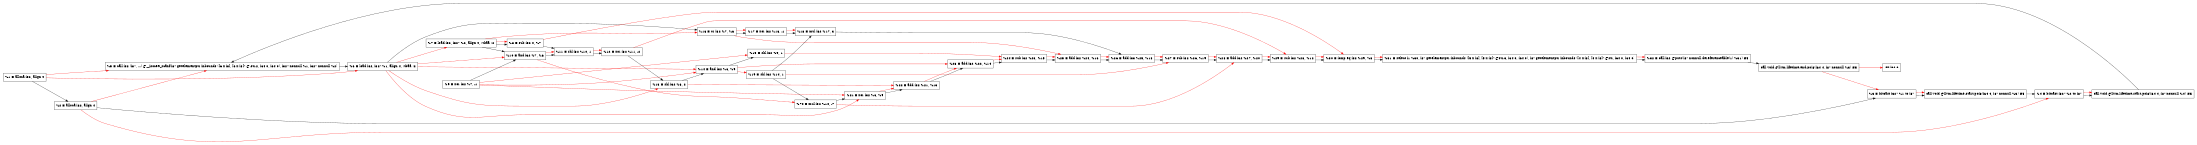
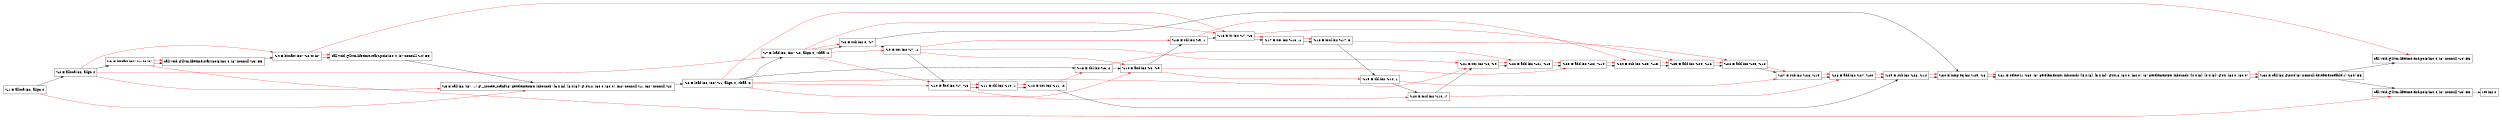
edge "%8 = sub i32 0, %7" -> "%30 = icmp eq i32 %29, %8": color red -> black
edge "%12 = xor i32 %11, -2" -> "%29 = sub i32 %28, %12": color red -> black
edge "%6 = load i32, i32* %1, align 4, !tbaa !2" -> "%16 = or i32 %7, %6": color black -> red
edge "%18 = mul i32 %17, 3" -> "%26 = add i33 %25, %18": color black -> red
edge "%15 = shl i32 %9, 1" -> "%16 = or i32 %7, %6": added
edge "%8 = sub i32 0, %7" -> "%11 = shl i32 %10, 1": now "%8 = sub i32 0, %7" -> "%9 = xor i32 %7, -1"
edge "%7 = load i32, i32* %2, align 4, !tbaa !2" -> "%10 = and i32 %7, %6": color black -> red
edge "%7 = load i32, i32* %2, align 4, !tbaa !2" -> "%9 = xor i32 %7, -1": added
edge "%6 = load i32, i32* %1, align 4, !tbaa !2" -> "%7 = load i32, i32* %2, align 4, !tbaa !2": color red -> black
edge "%19 = shl i32 %14, 1" -> "%18 = mul i32 %17, 3": reversed
node "%32 = call i32 @puts(i8* nonnull dereferenceable(1) %31) #5": label "%32 = call i32 @puts(i8* nonnull dereferenceable(1) %31) #5" -> "%32 = call i32 @puts(i8* nonnull dereferenceable(1) %30) #5"
node "call void @llvm.lifetime.end.p0i8(i64 4, i8* nonnull %4) #5": added
edge "%12 = xor i32 %11, -2" -> "%13 = shl i32 %6, 2": color black -> red
edge "call void @llvm.lifetime.end.p0i8(i64 4, i8* nonnull %3) #5" -> "ret i32 0": color red -> black
edge "%2 = alloca i32, align 4" -> "%7 = load i32, i32* %2, align 4, !tbaa !2": added
edge "%1 = alloca i32, align 4" -> "%6 = load i32, i32* %1, align 4, !tbaa !2": removed
edge "call void @llvm.lifetime.end.p0i8(i64 4, i8* nonnull %3) #5" -> "%3 = bitcast i32* %1 to i8*": reversed
node "%70 = mul i32 %10, -7": label "%70 = mul i32 %10, -7" -> "%20 = mul i32 %10, -7"
edge "%6 = load i32, i32* %1, align 4, !tbaa !2" -> "%13 = shl i32 %6, 2": color red -> black
